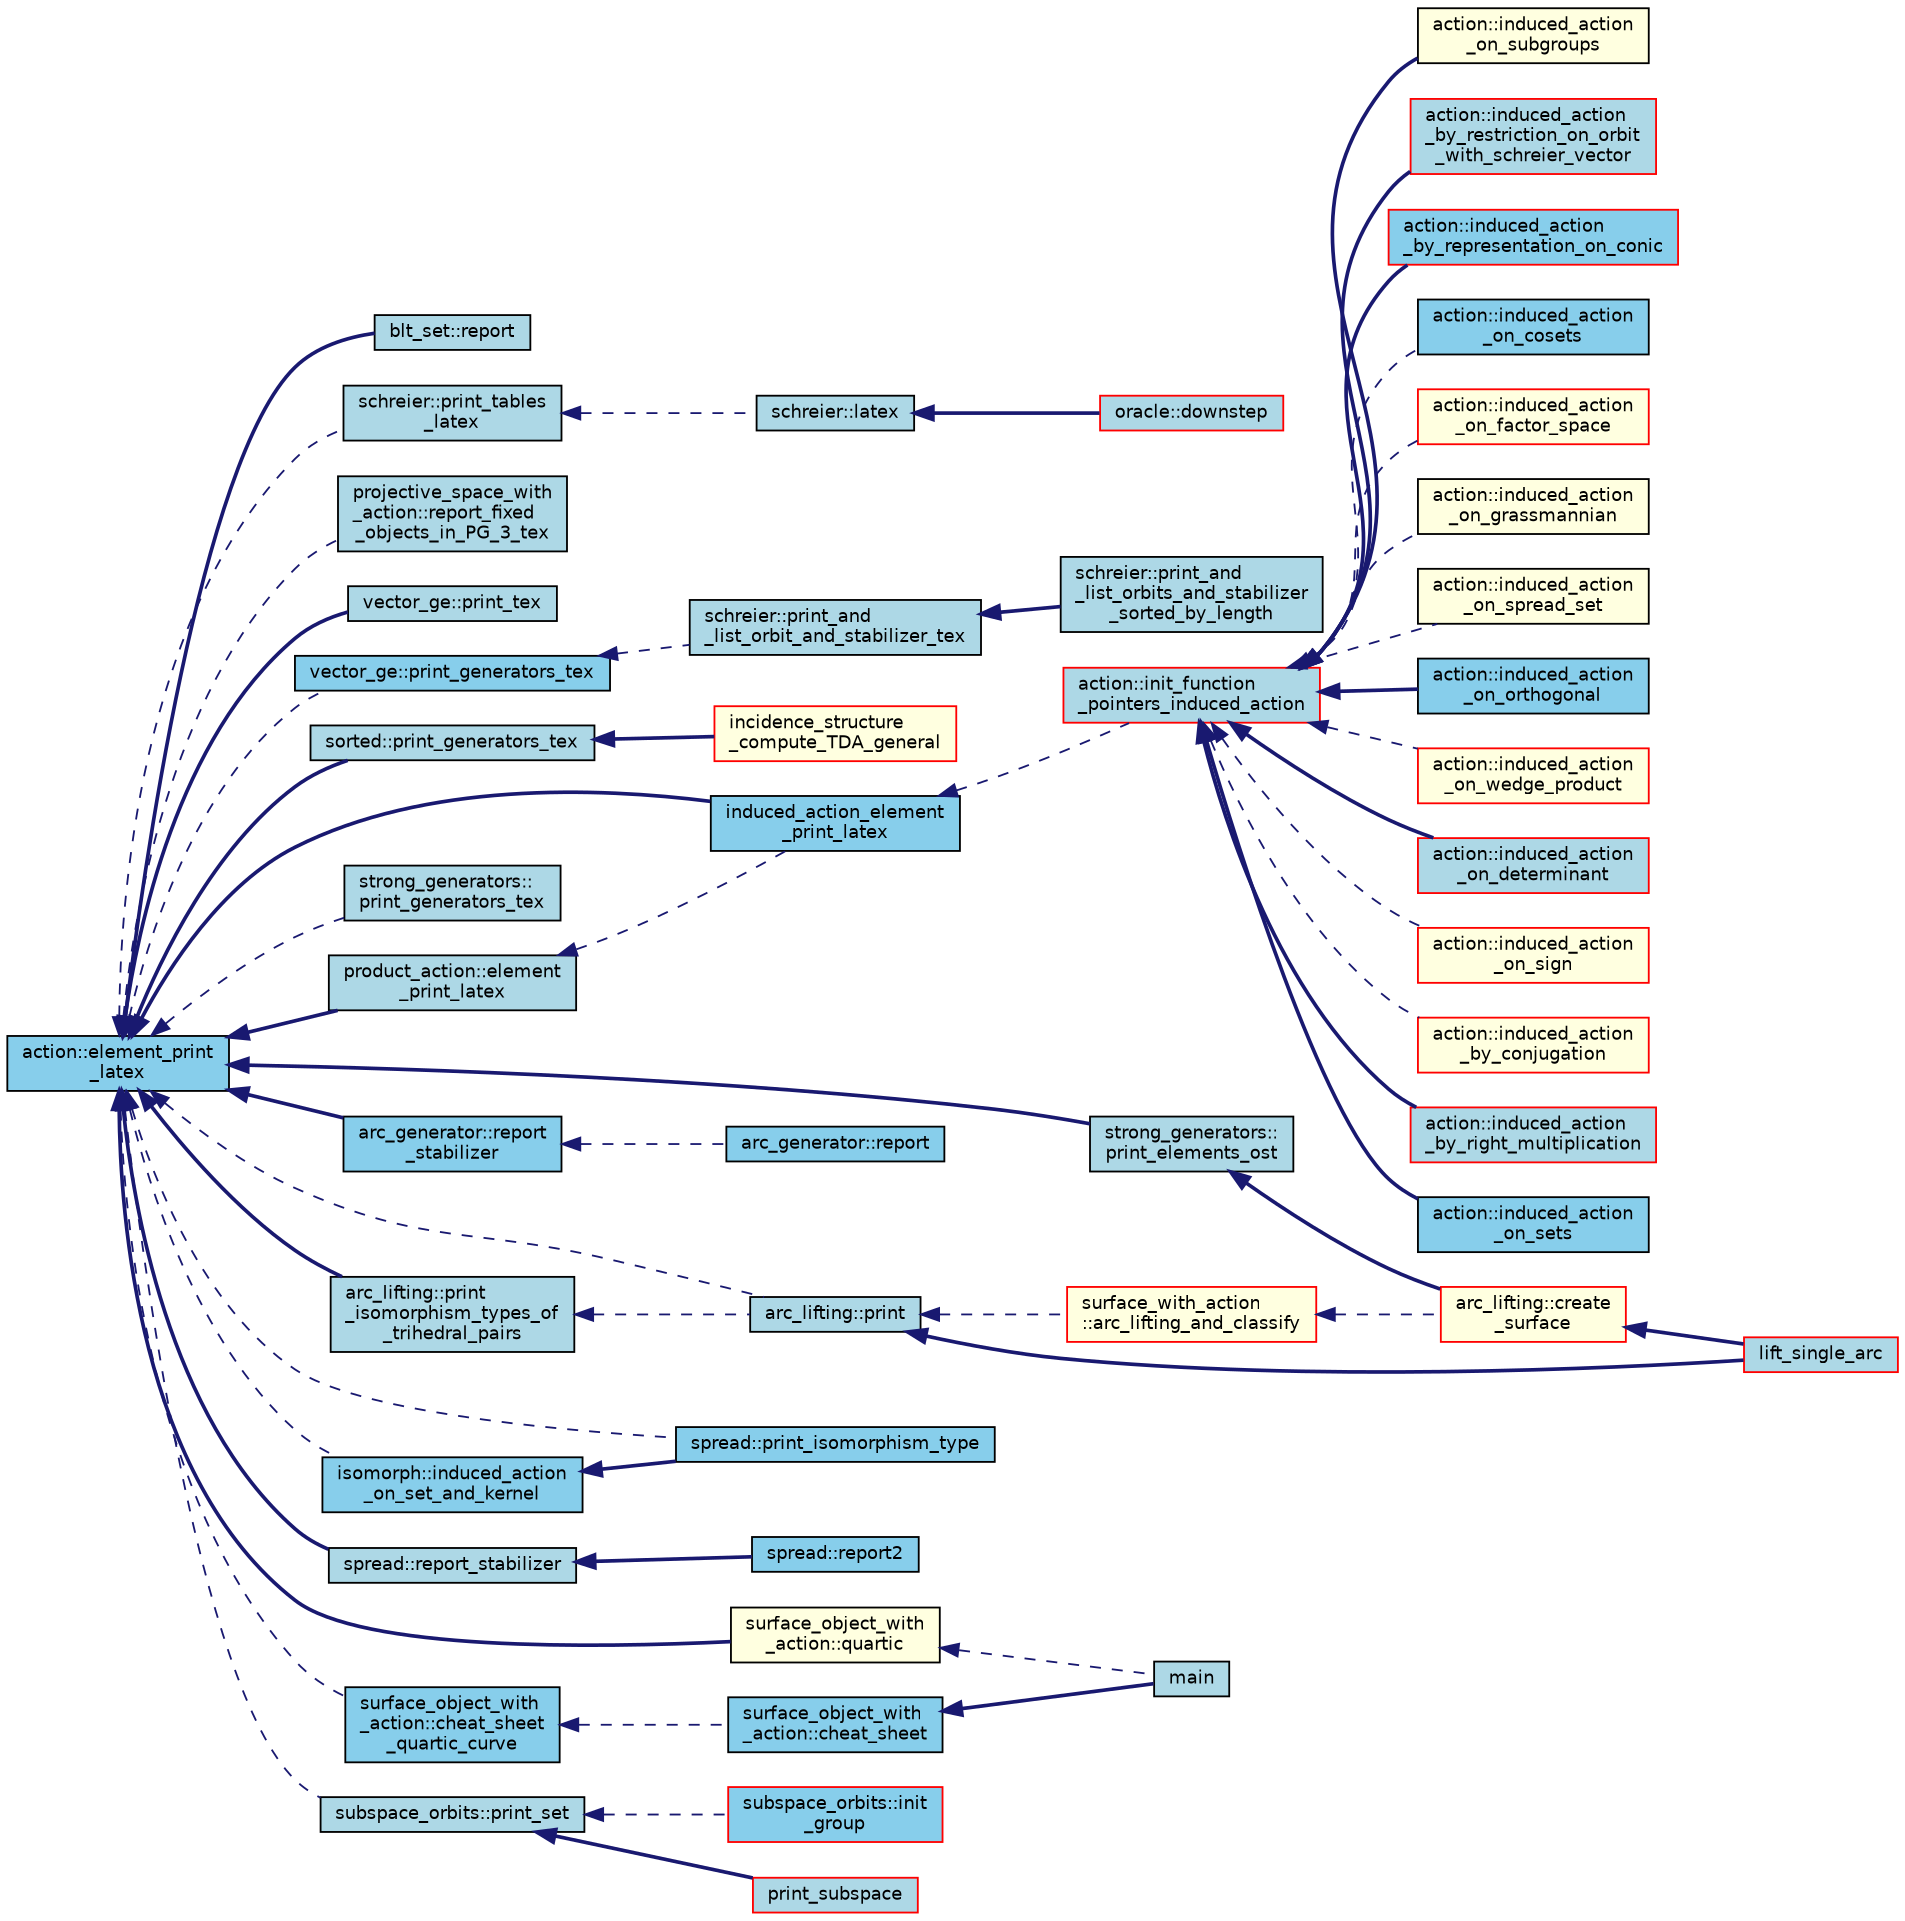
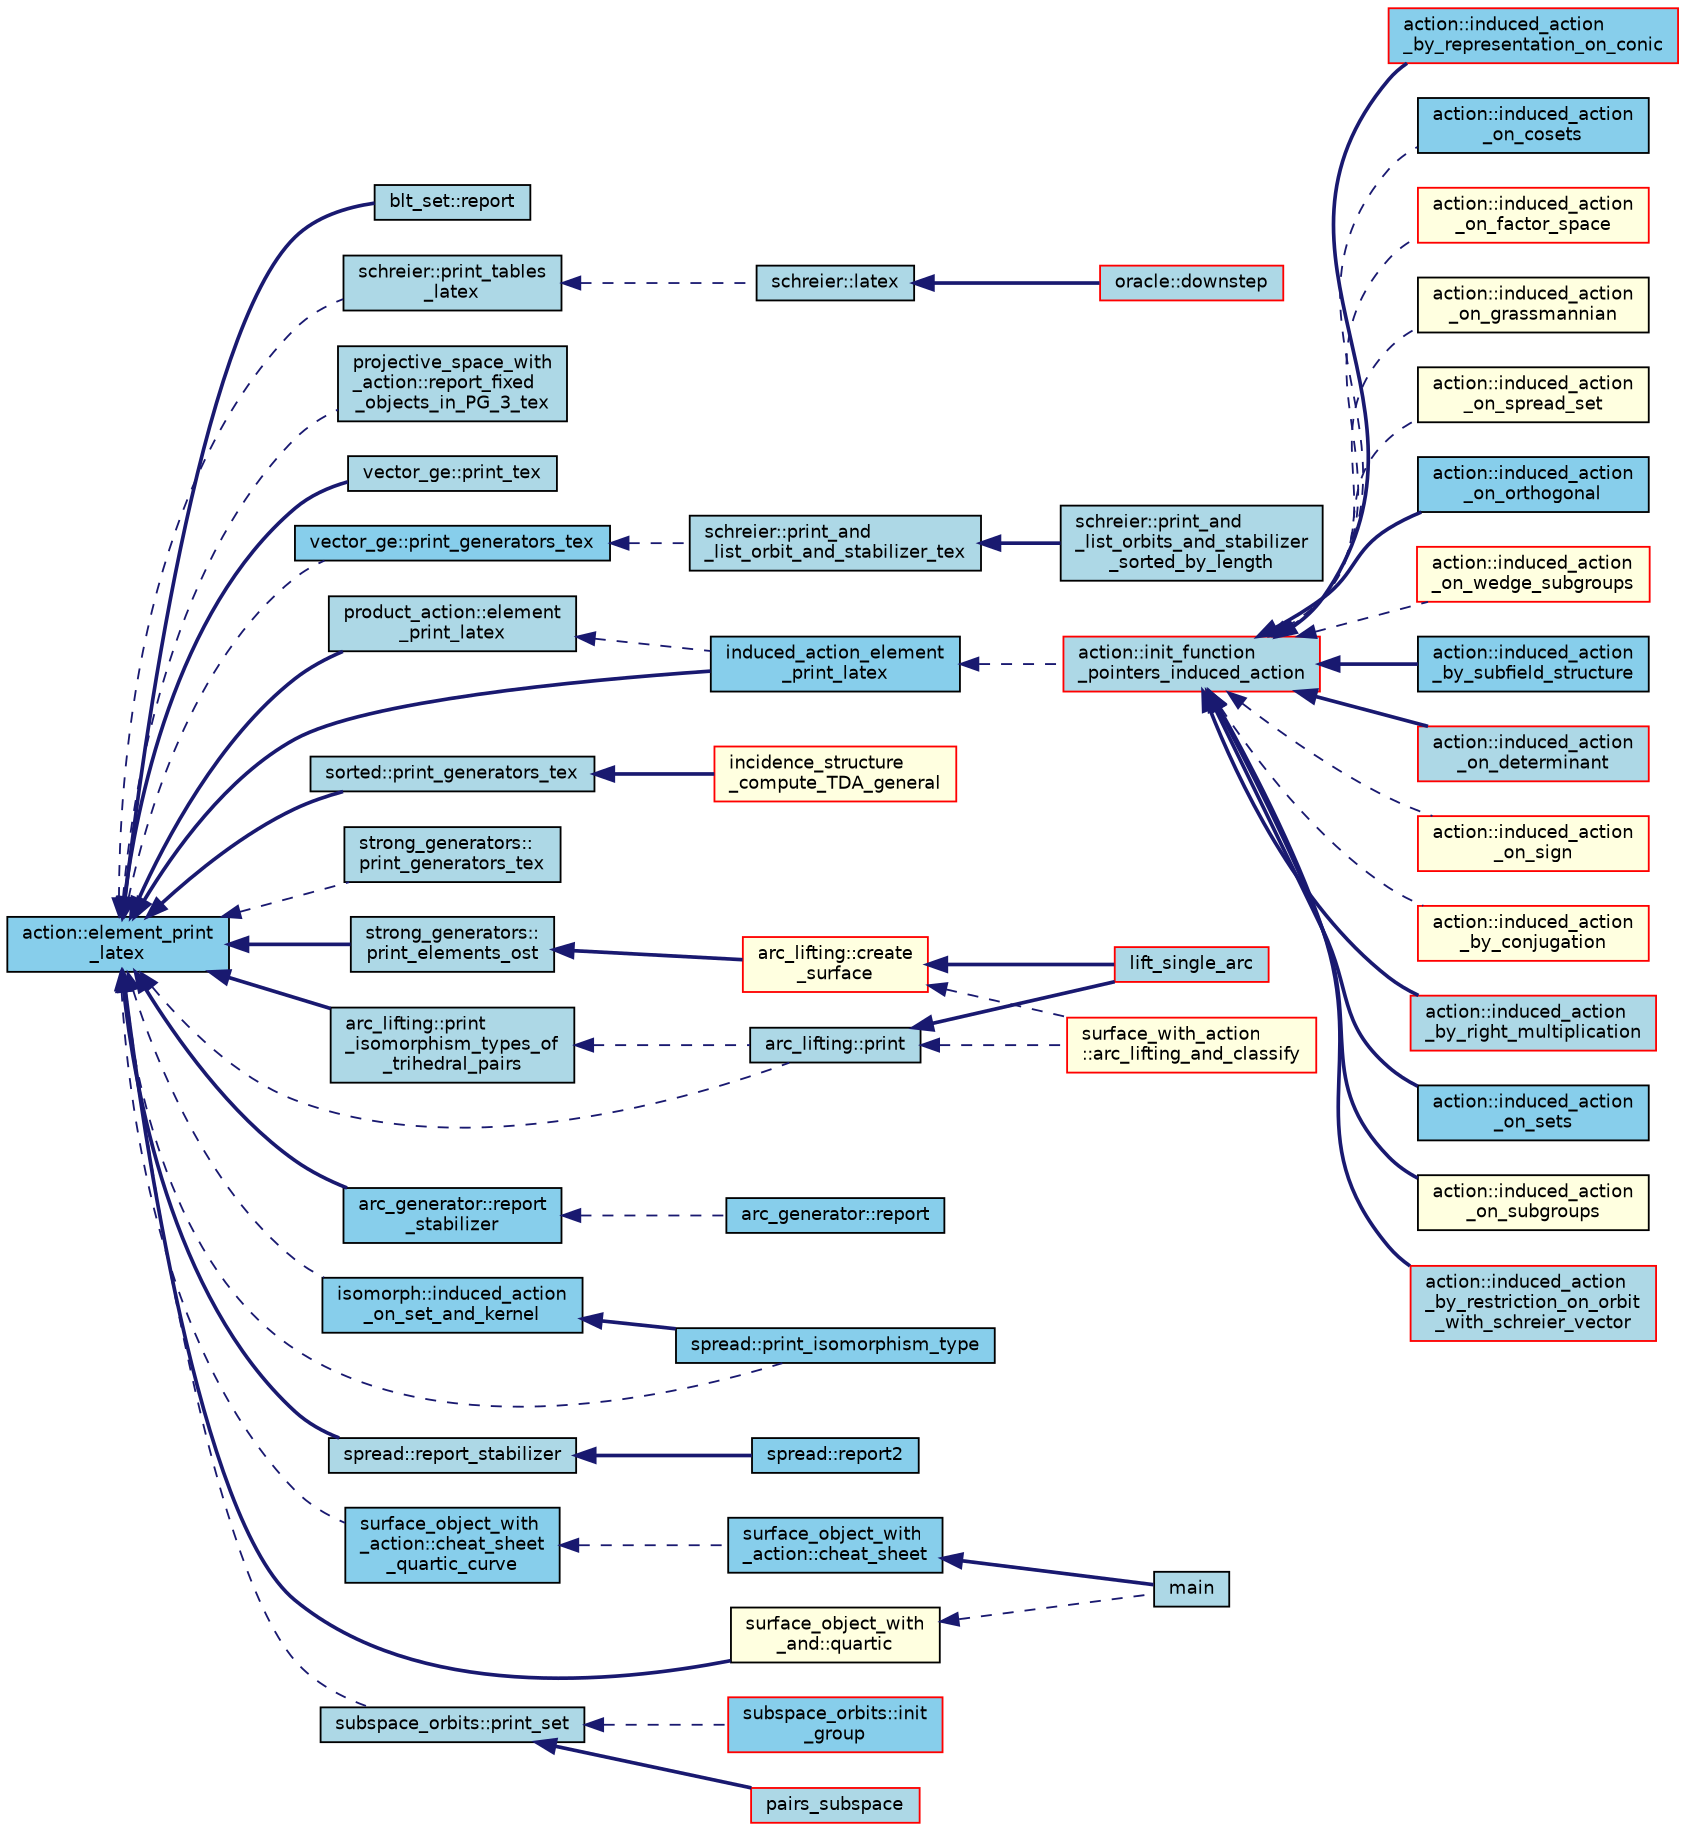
node "action::induced_action _by_subfield_structure": added
node "action::induced_action _on_wedge_product": label "action::induced_action _on_wedge_product" -> "action::induced_action _on_wedge_subgroups"
edge "arc_lifting::create _surface" -> "surface_with_action ::arc_lifting_and_classify": reversed
node "surface_object_with _action::quartic": label "surface_object_with _action::quartic" -> "surface_object_with _and::quartic"
node "print_subspace": label "print_subspace" -> "pairs_subspace"
